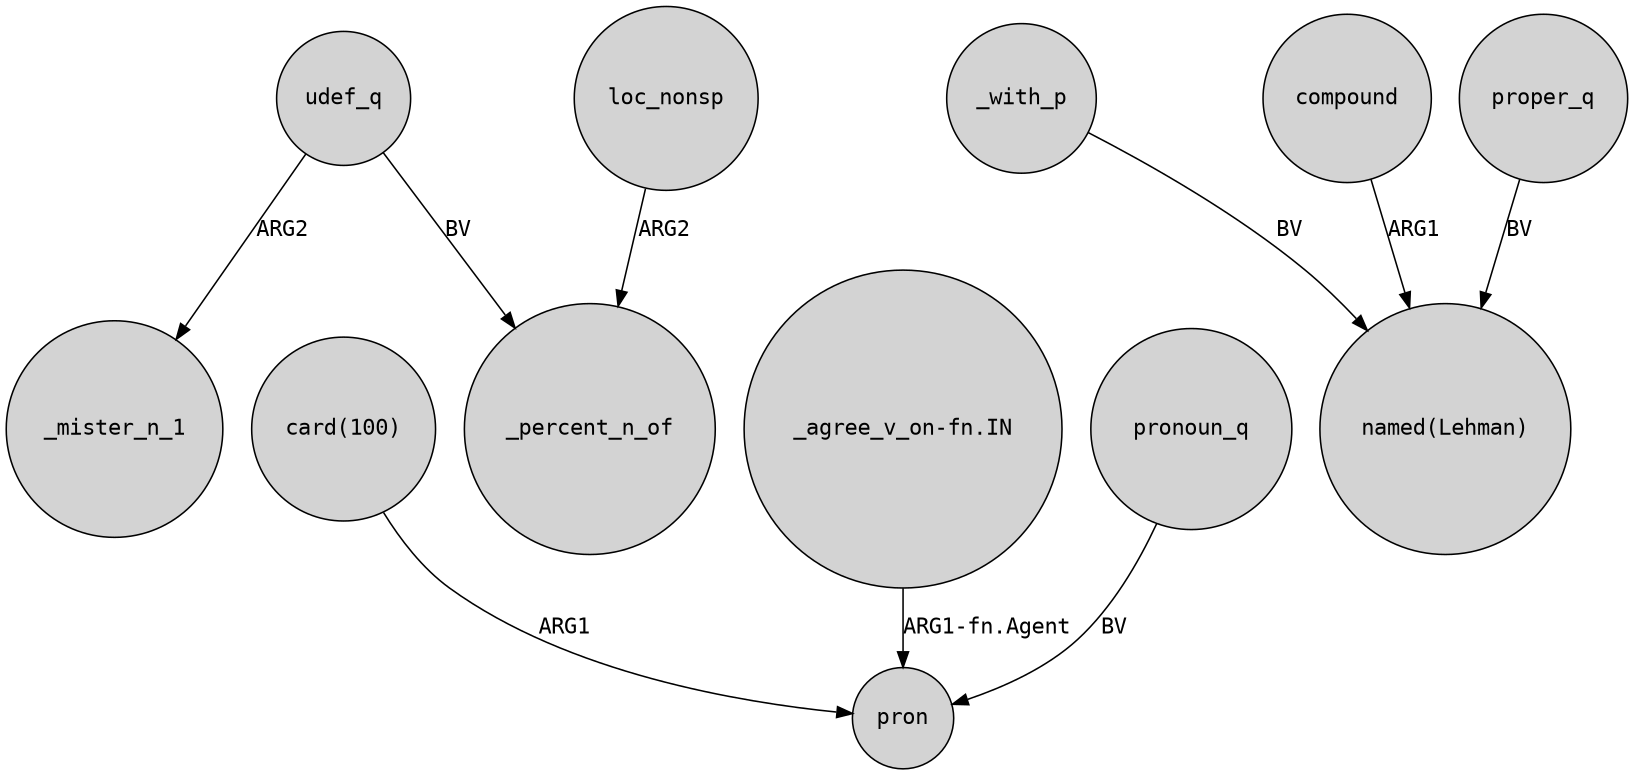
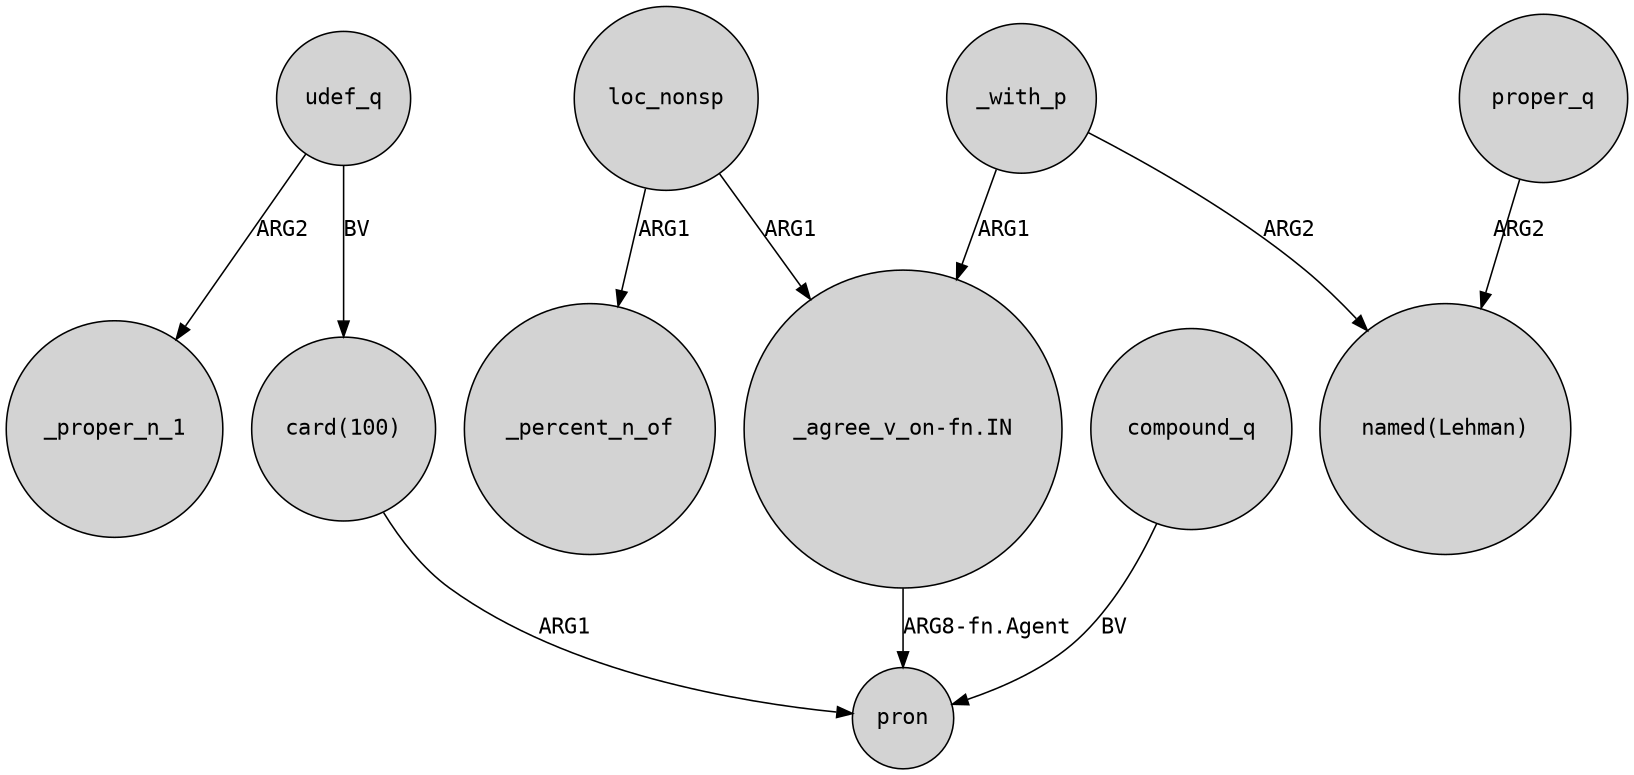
node "compound": removed
edge "_with_p" -> "_agree_v_on-fn.IN": added, label "ARG1"
edge "loc_nonsp" -> "_percent_n_of": label "ARG2" -> "ARG1"
edge "loc_nonsp" -> "_agree_v_on-fn.IN": added, label "ARG1"
edge "_with_p" -> "named(Lehman)": label "BV" -> "ARG2"
edge "proper_q" -> "named(Lehman)": label "BV" -> "ARG2"
edge "udef_q" -> "_percent_n_of": now "udef_q" -> "card(100)"
node "_mister_n_1": label "_mister_n_1" -> "_proper_n_1"
node "pronoun_q": label "pronoun_q" -> "compound_q"
edge "_agree_v_on-fn.IN" -> "pron": label "ARG1-fn.Agent" -> "ARG8-fn.Agent"
